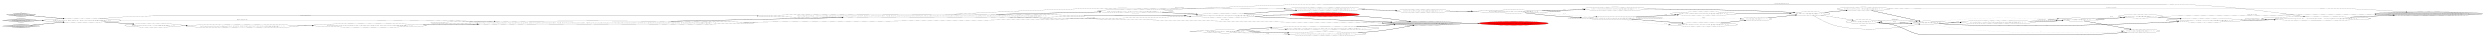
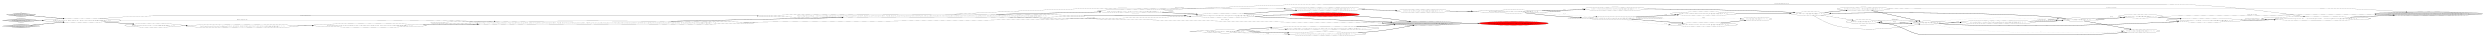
edge "return@@@21@@@['0', '0', '1']" -> "int attempt = 0@@@23@@@['0', '0', '1']": now "masterJobs == 2@@@27@@@['0', '0', '1']" -> "int attempt = 0@@@23@@@['0', '0', '1']"
